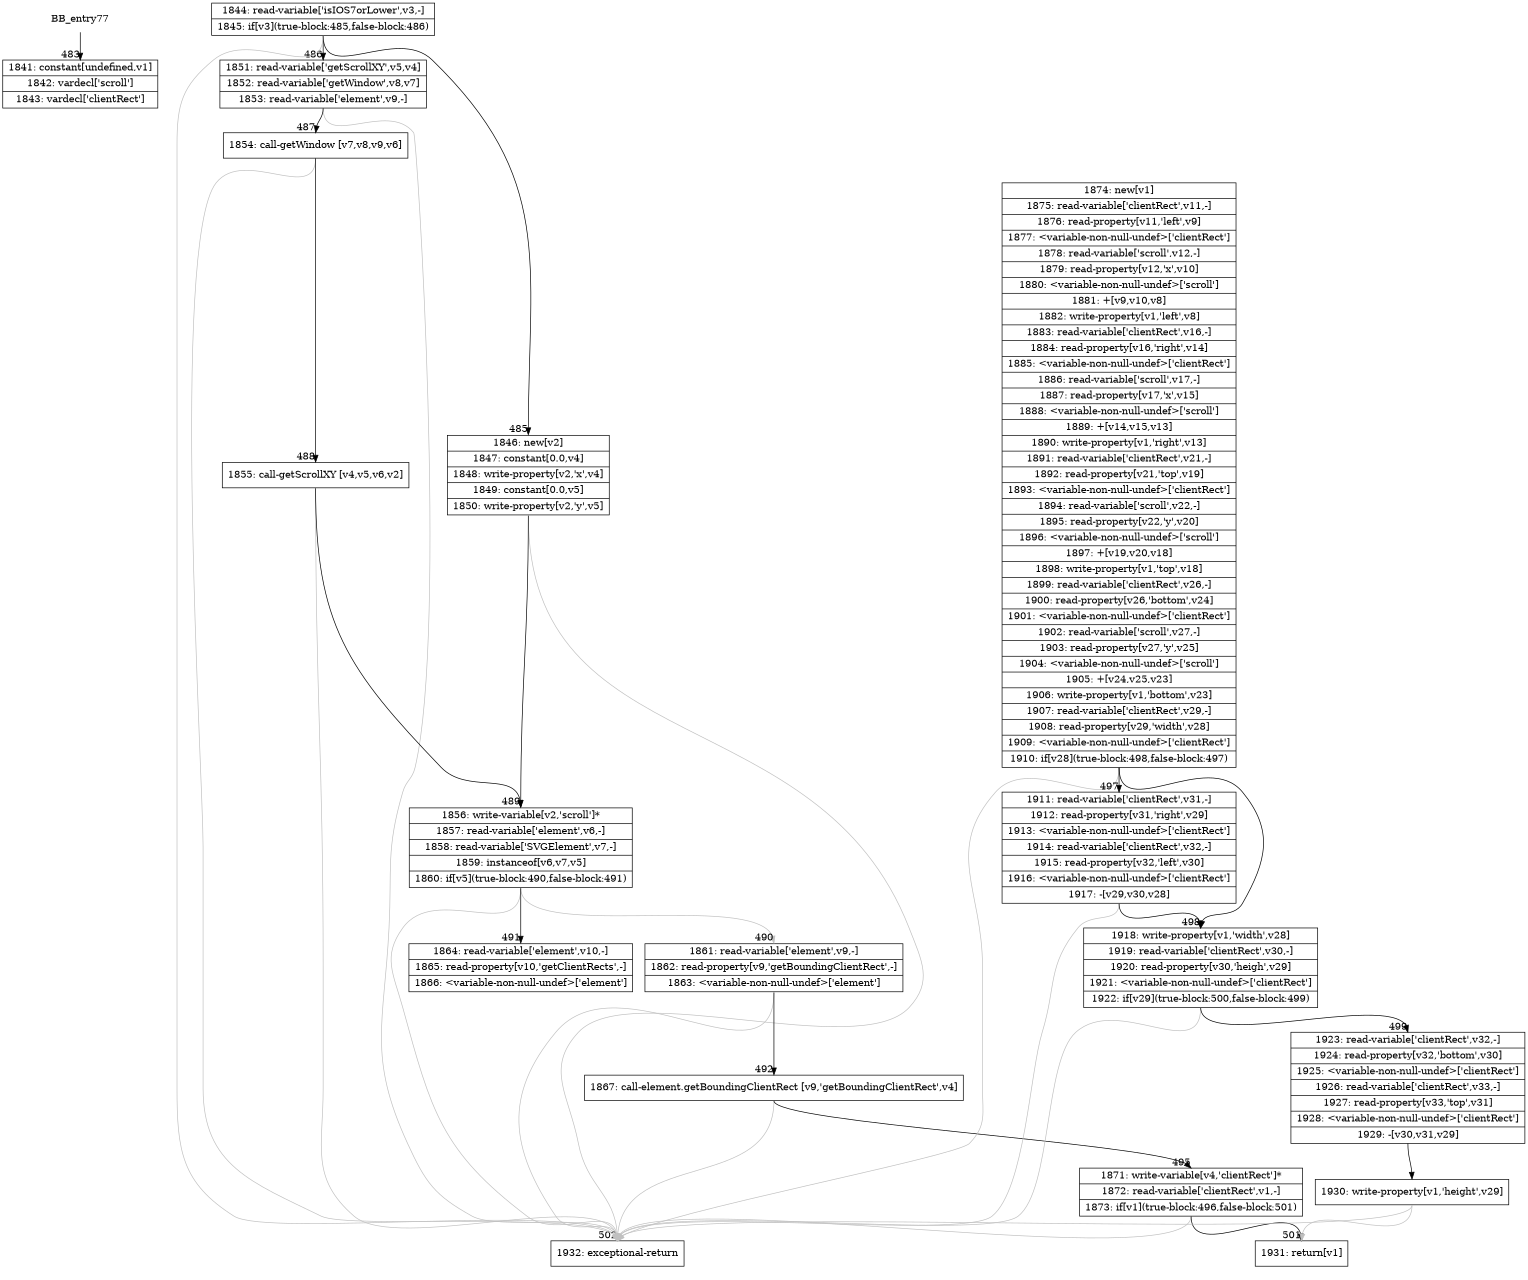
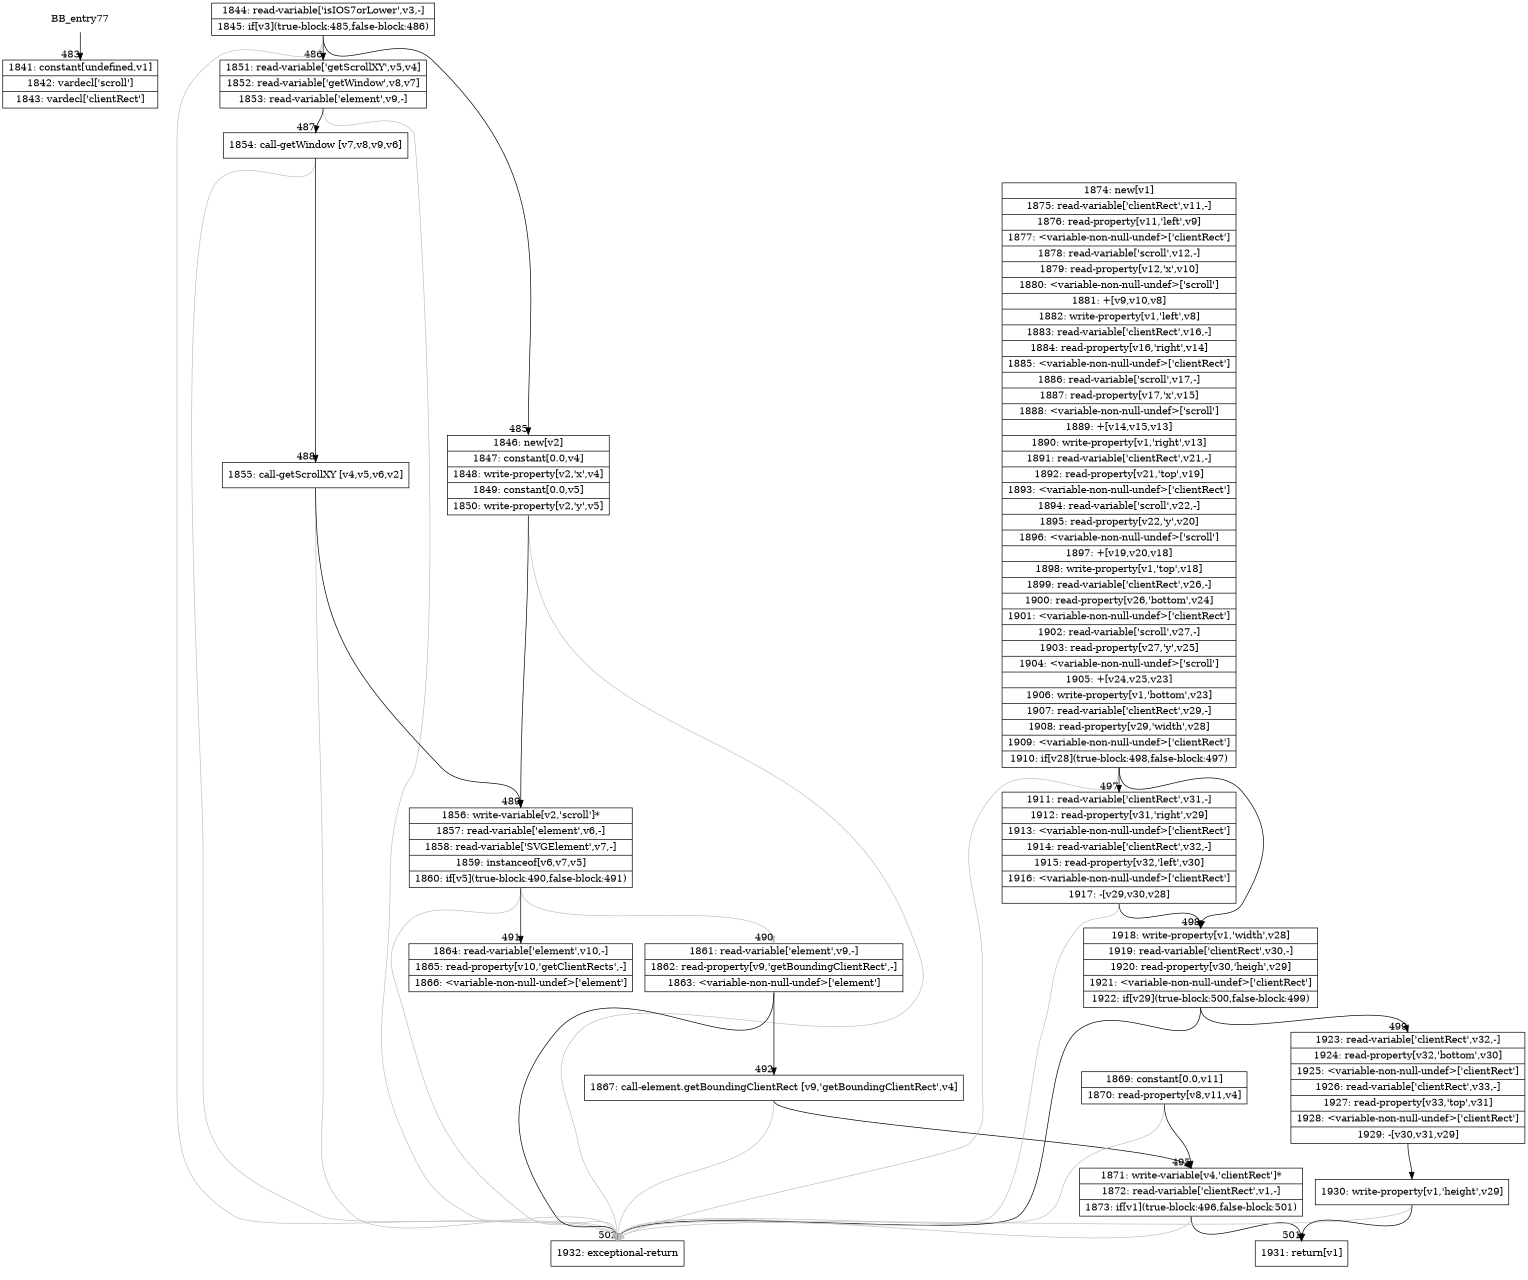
edge "1861: read-variable['element',v9,-]" -> "1932: exceptional-return": color gray -> black
node "1869: constant[0.0,v11]": added
edge "1918: write-property[v1,'width',v28]" -> "1932: exceptional-return": color gray -> black
edge "1930: write-property[v1,'height',v29]" -> "1931: return[v1]": color gray -> black
